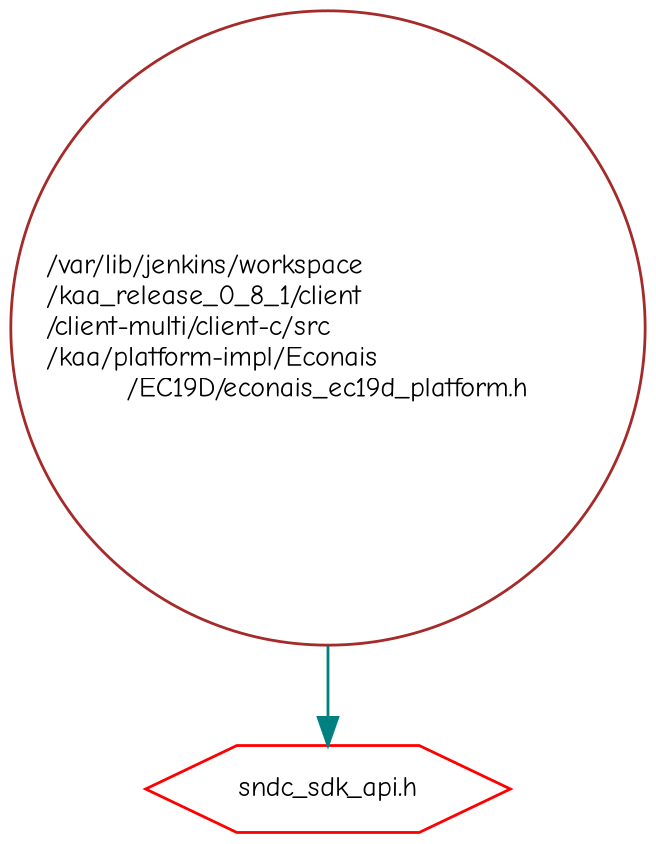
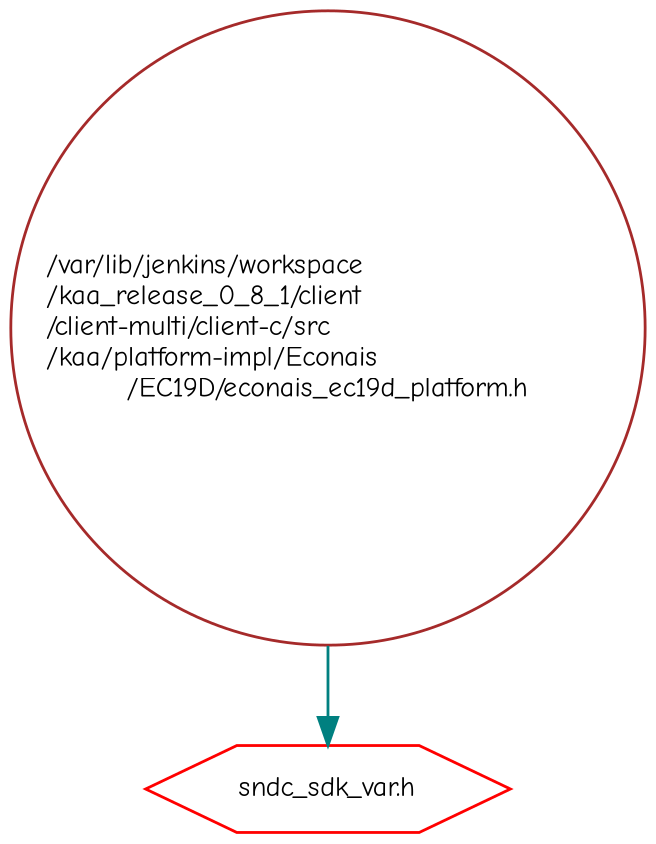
node "sndc_sdk_api.h": label "sndc_sdk_api.h" -> "sndc_sdk_var.h"
